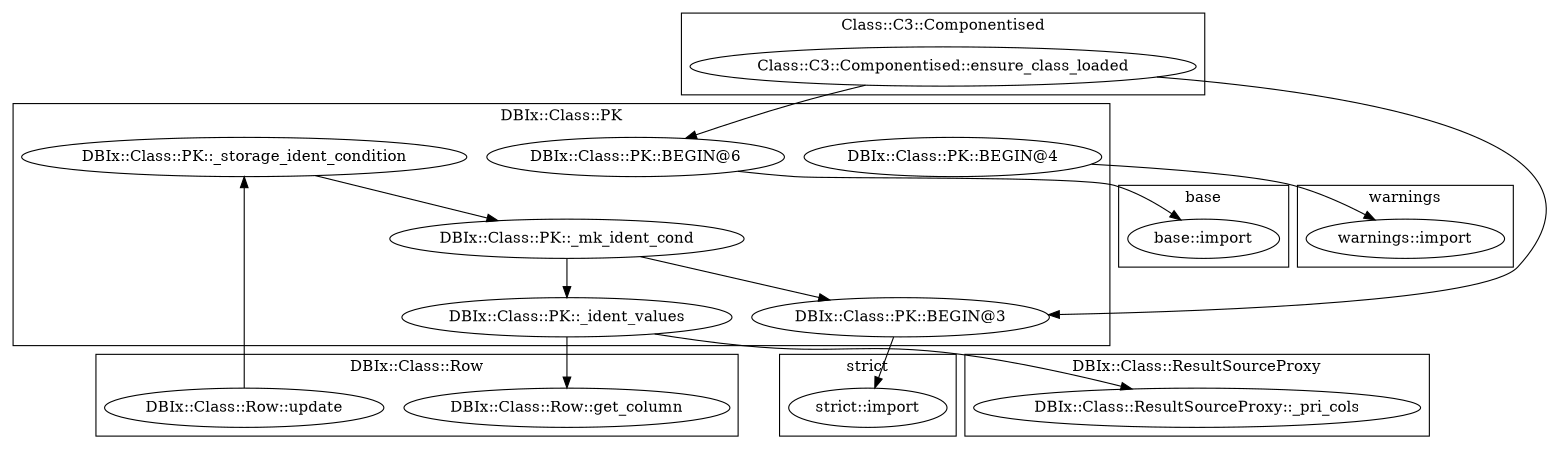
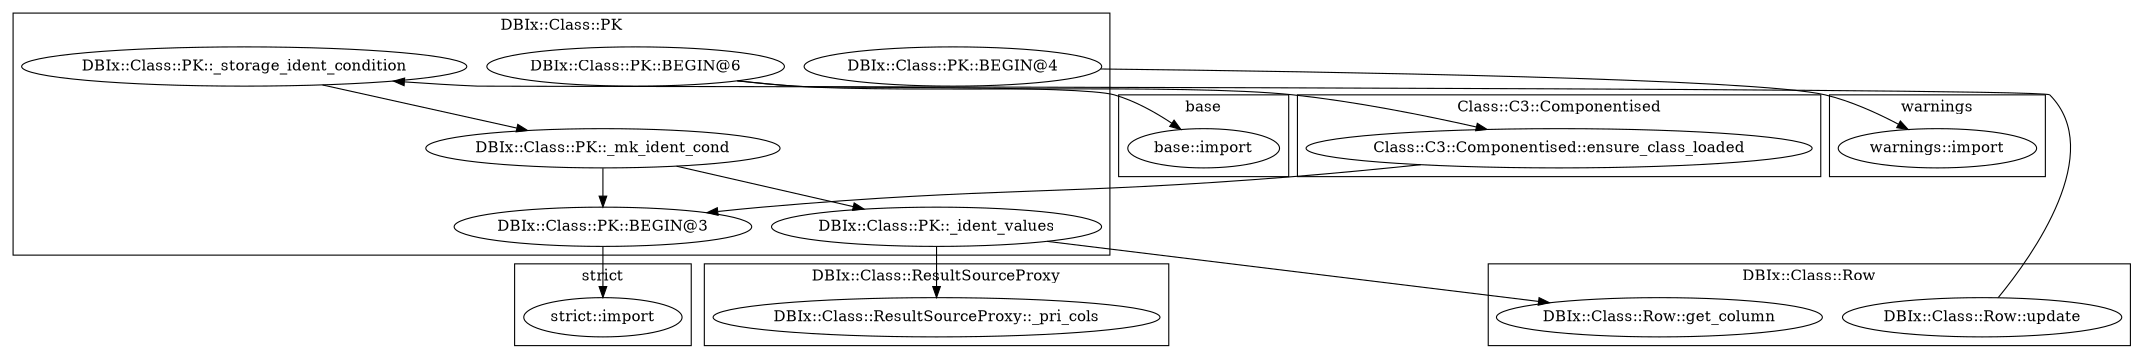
edge "Class::C3::Componentised::ensure_class_loaded" -> "DBIx::Class::PK::BEGIN@6": reversed
